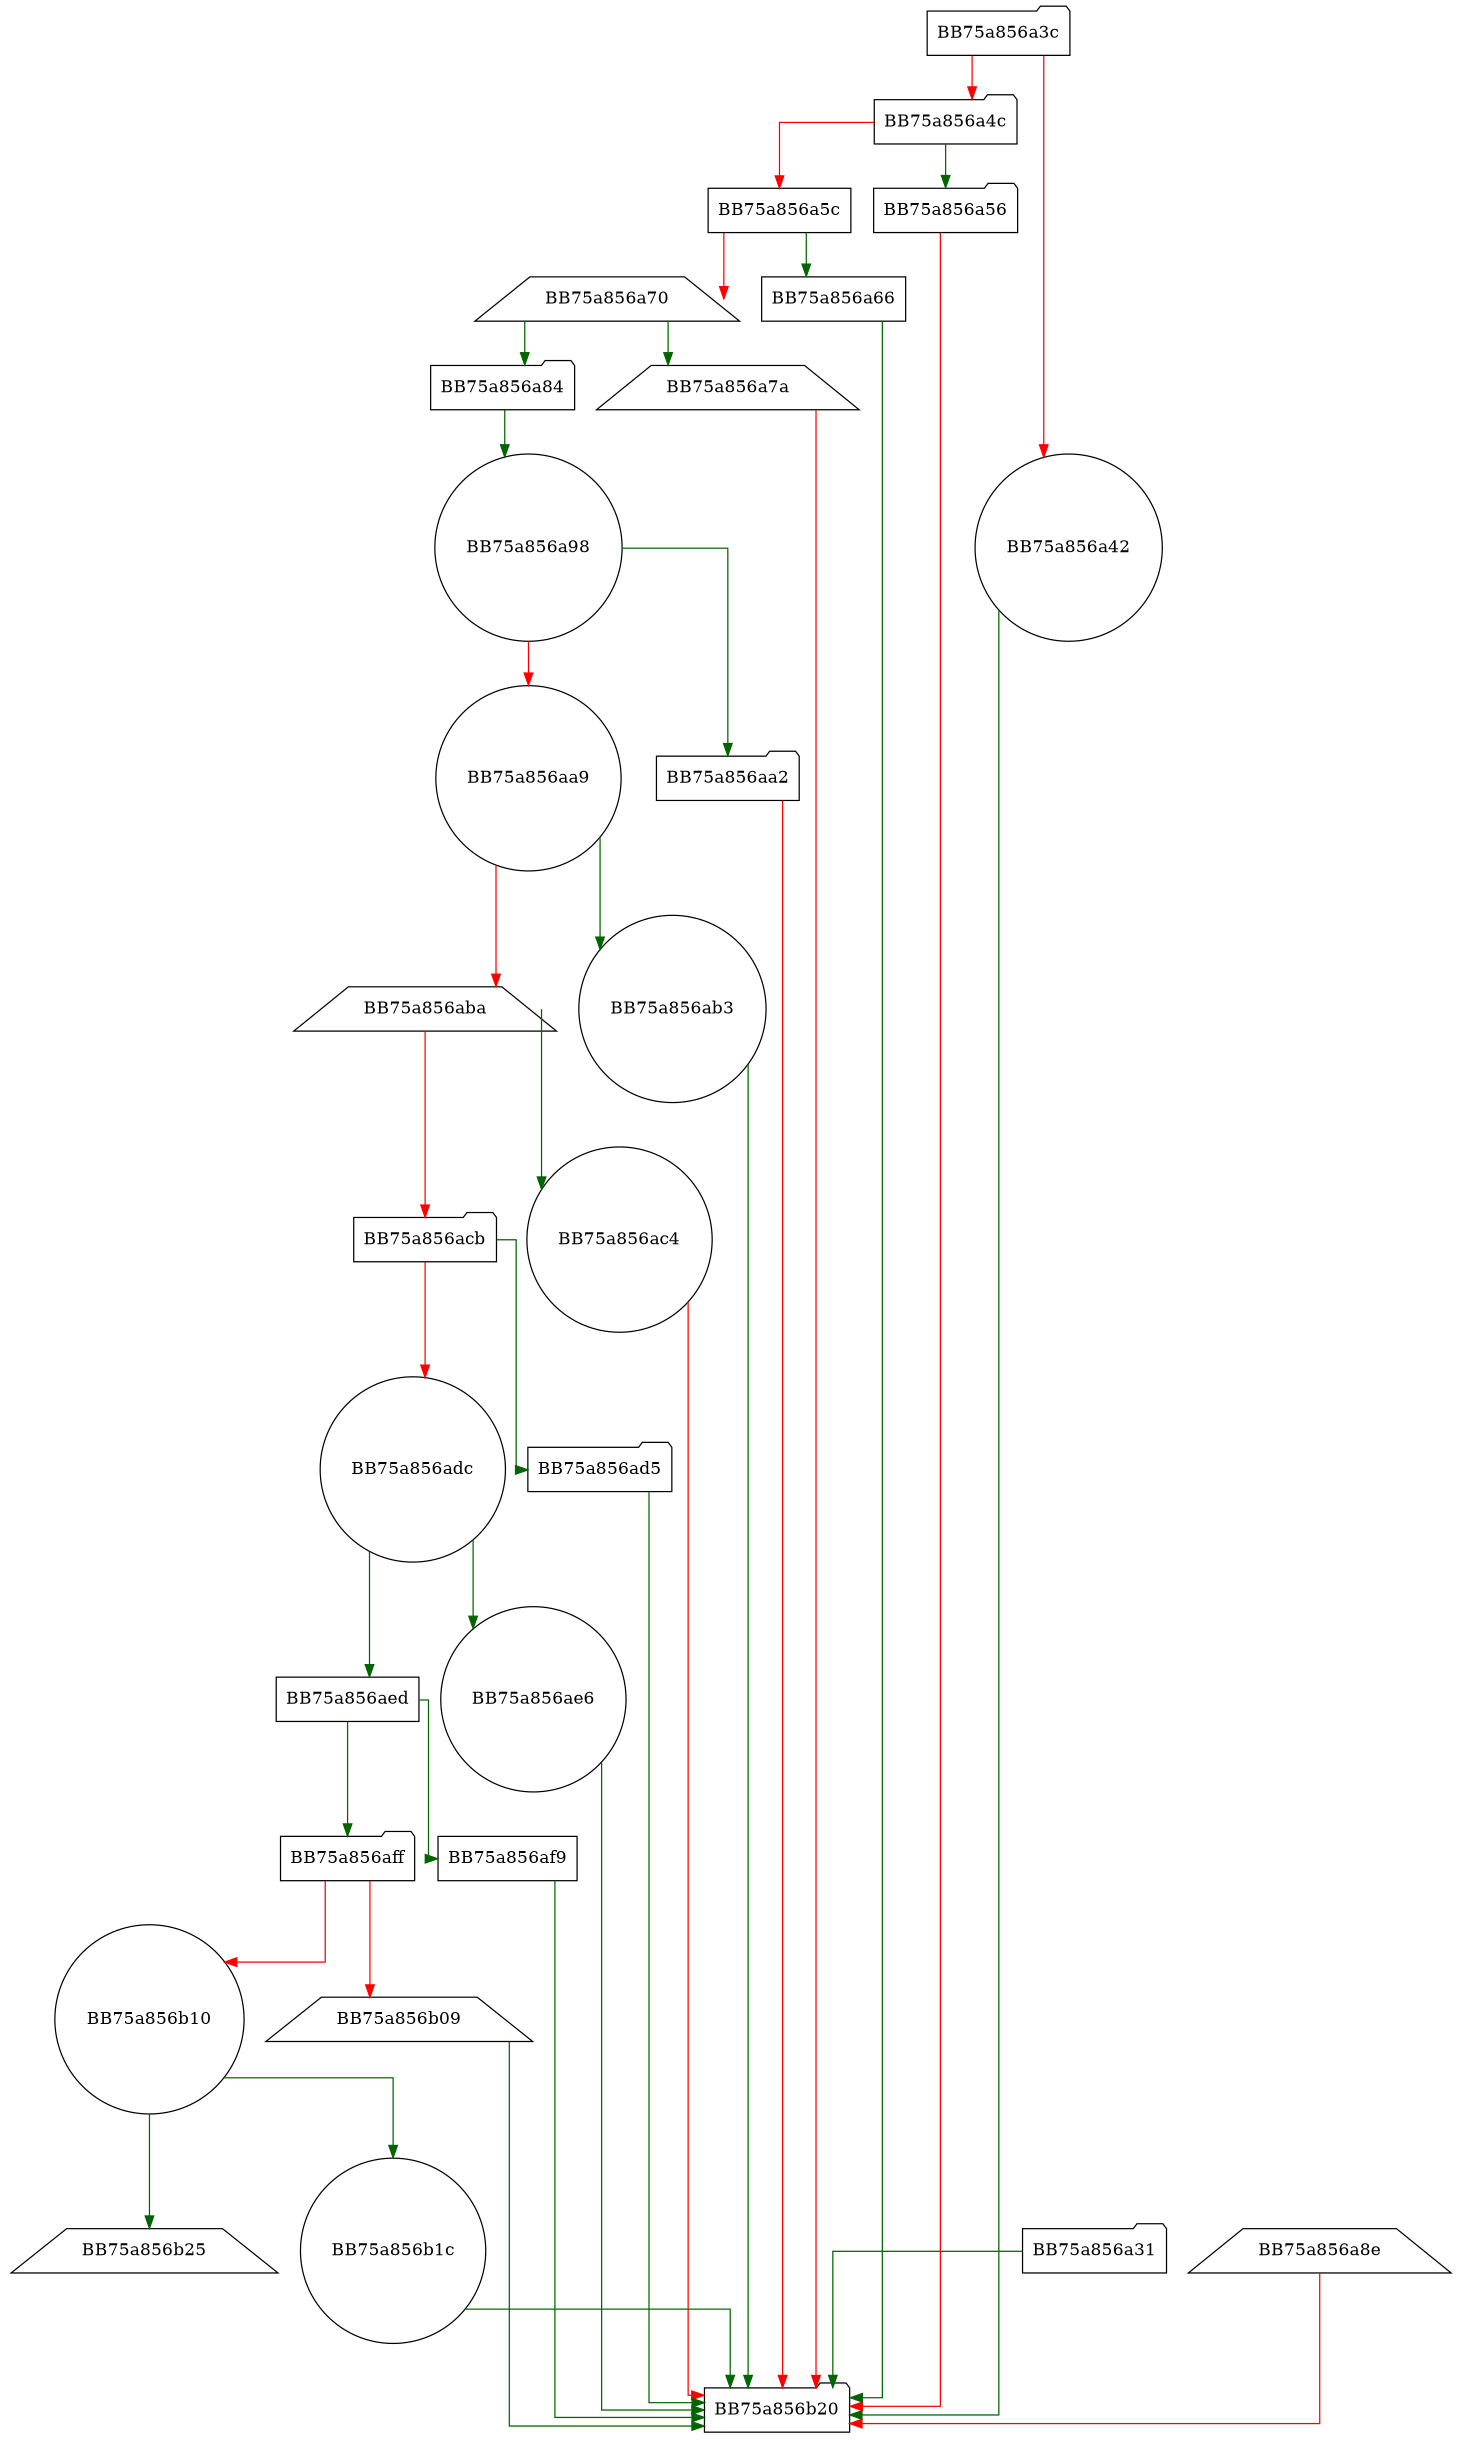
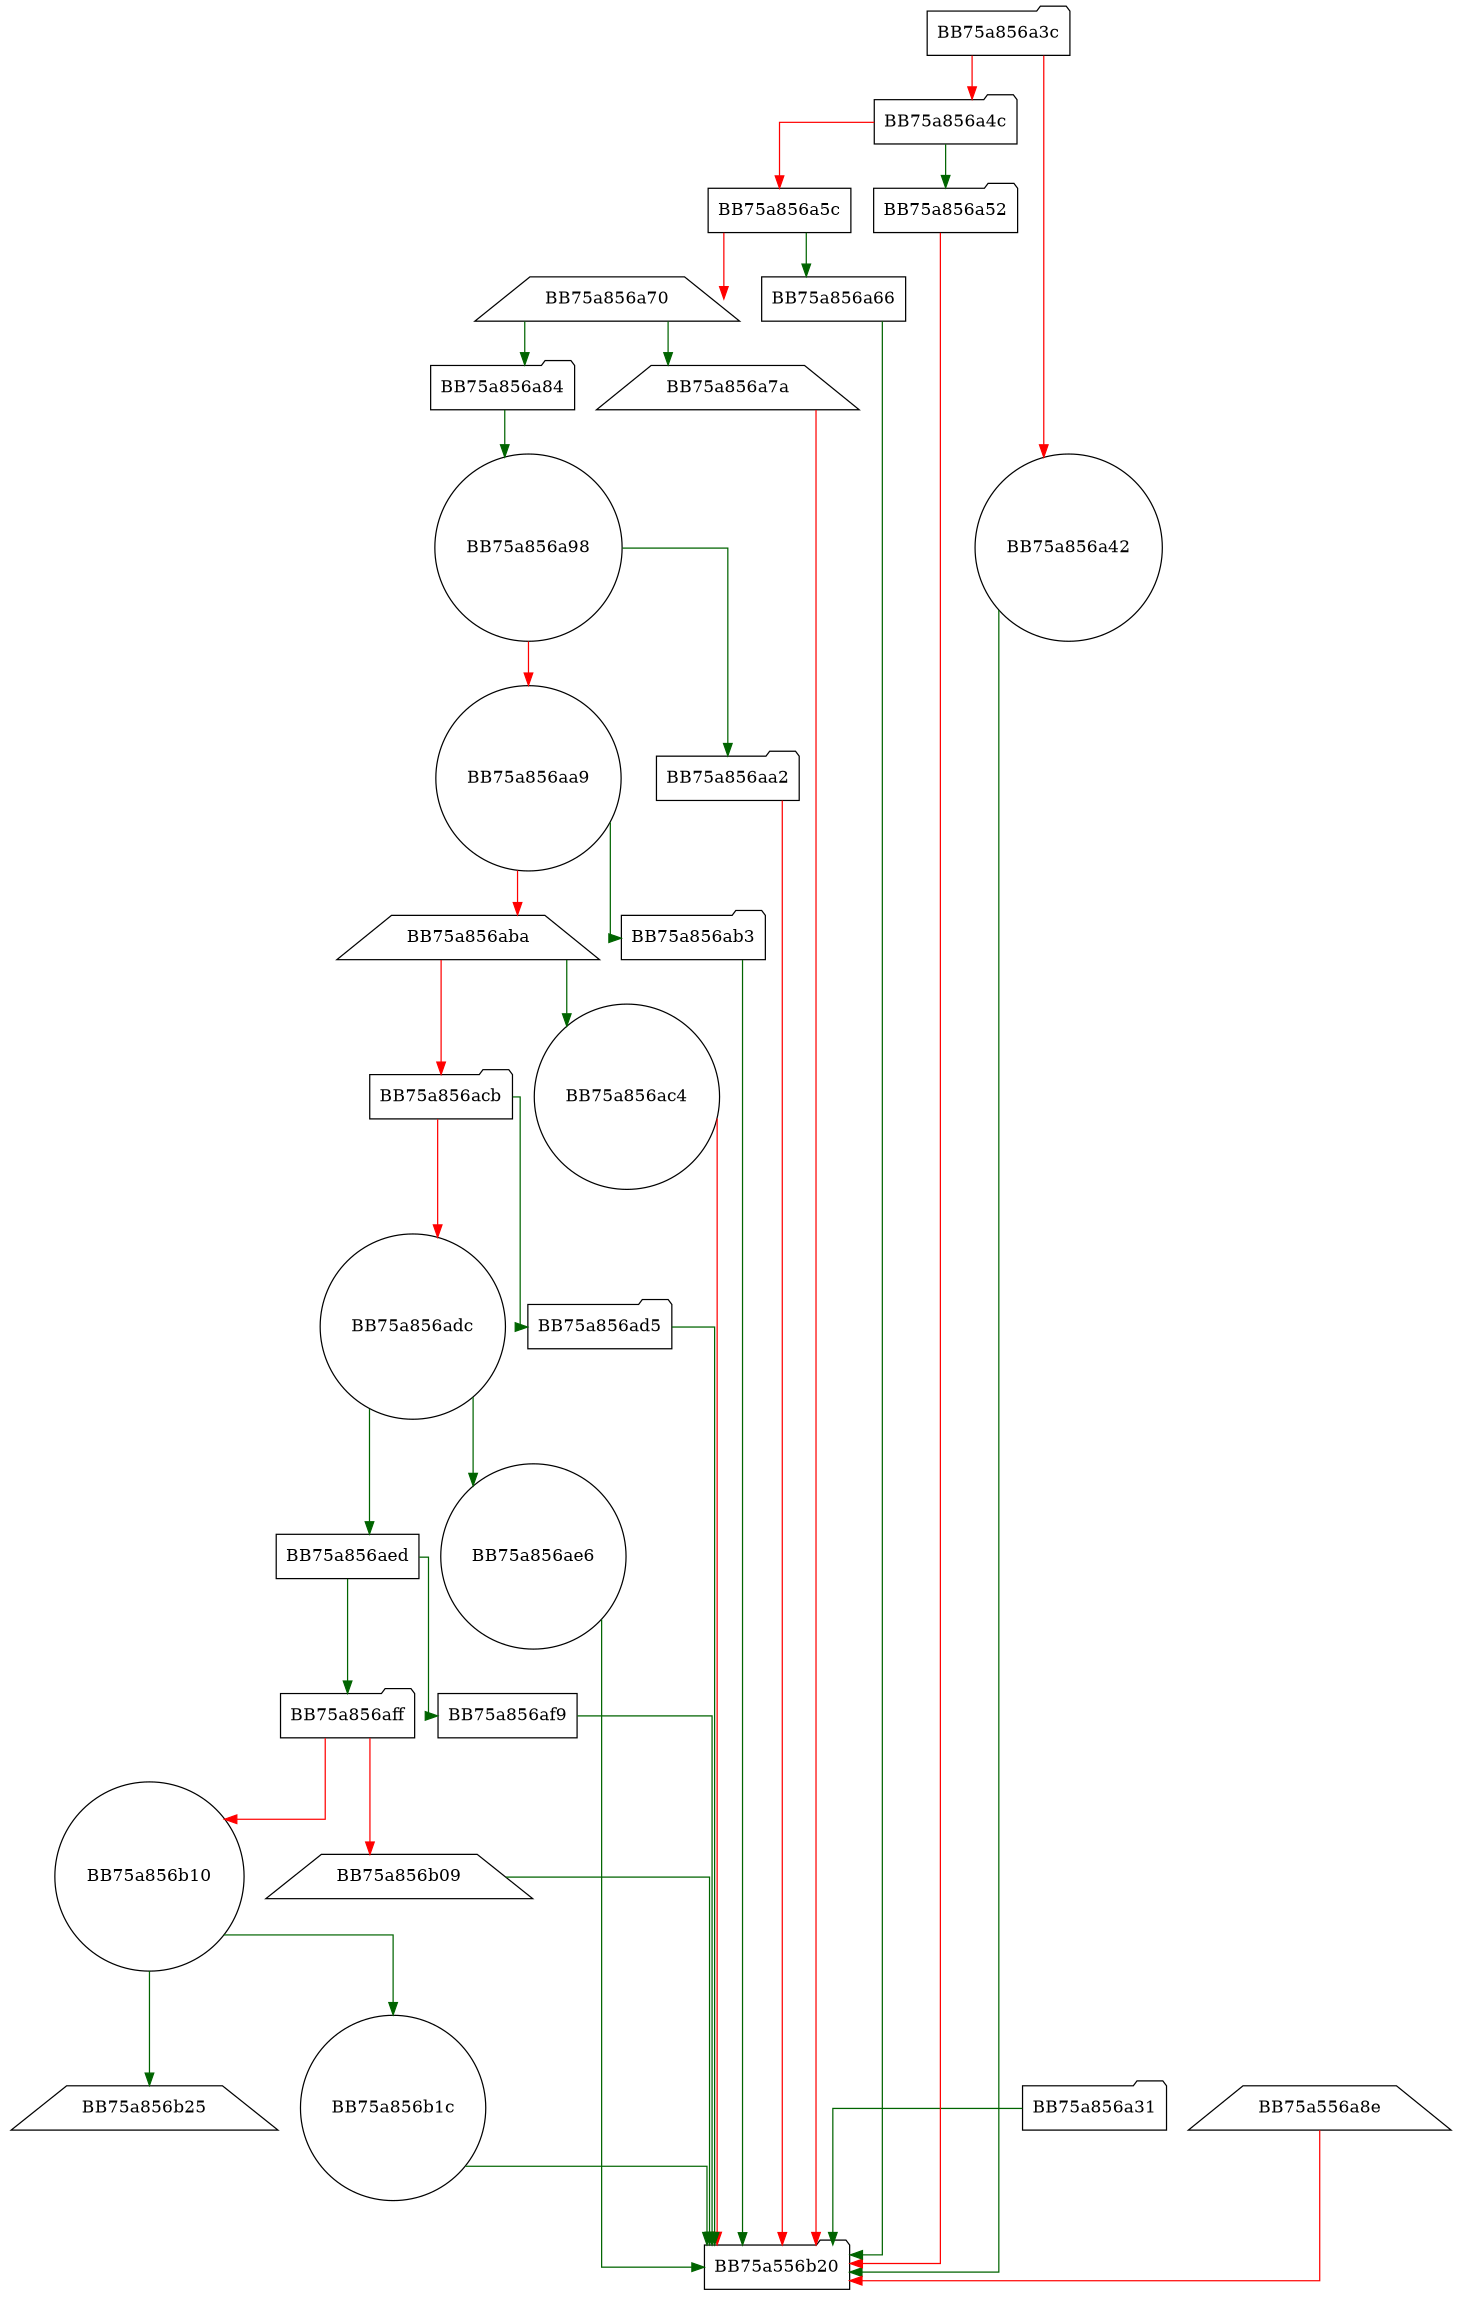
node "BB75a856a56": label "BB75a856a56" -> "BB75a856a52"
node "BB75a856ab3": shape circle -> folder
node "BB75a856a8e": label "BB75a856a8e" -> "BB75a556a8e"
node "BB75a856b20": label "BB75a856b20" -> "BB75a556b20"
